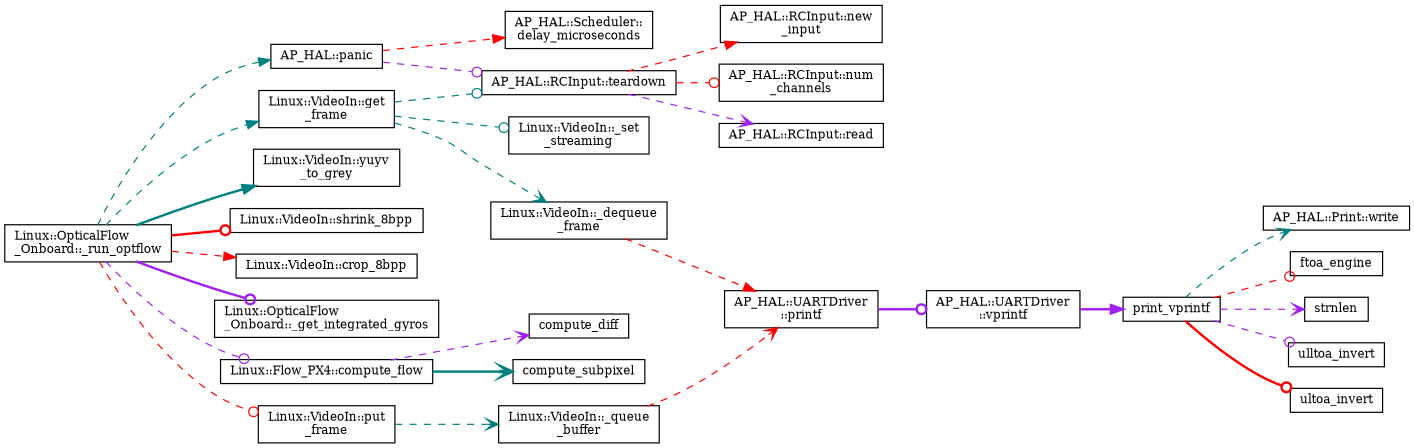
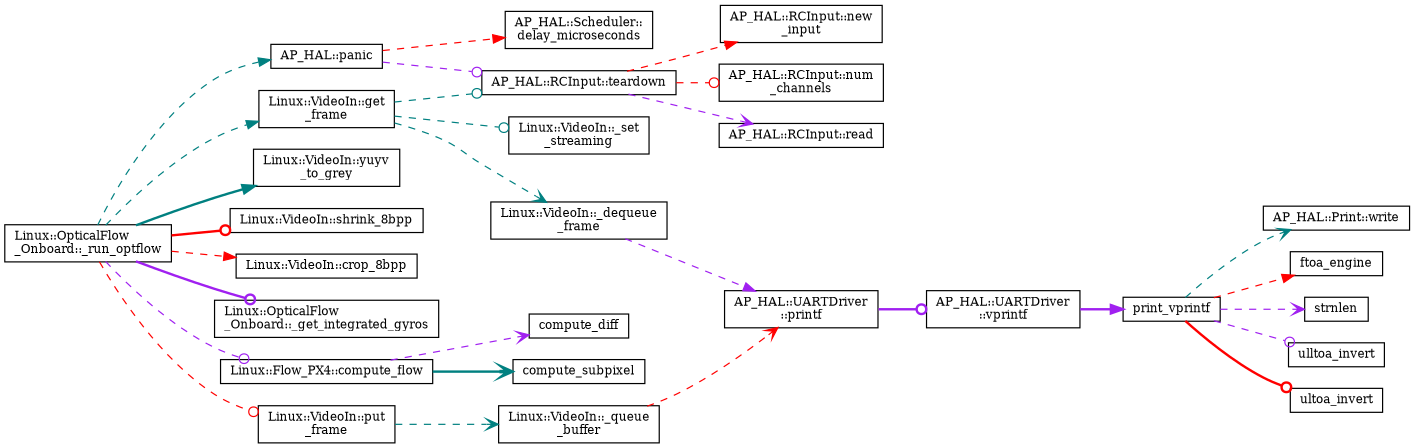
edge "Linux::VideoIn::_dequeue _frame" -> "AP_HAL::UARTDriver ::printf": color red -> purple
edge "print_vprintf" -> "ftoa_engine": arrowhead odot -> normal
